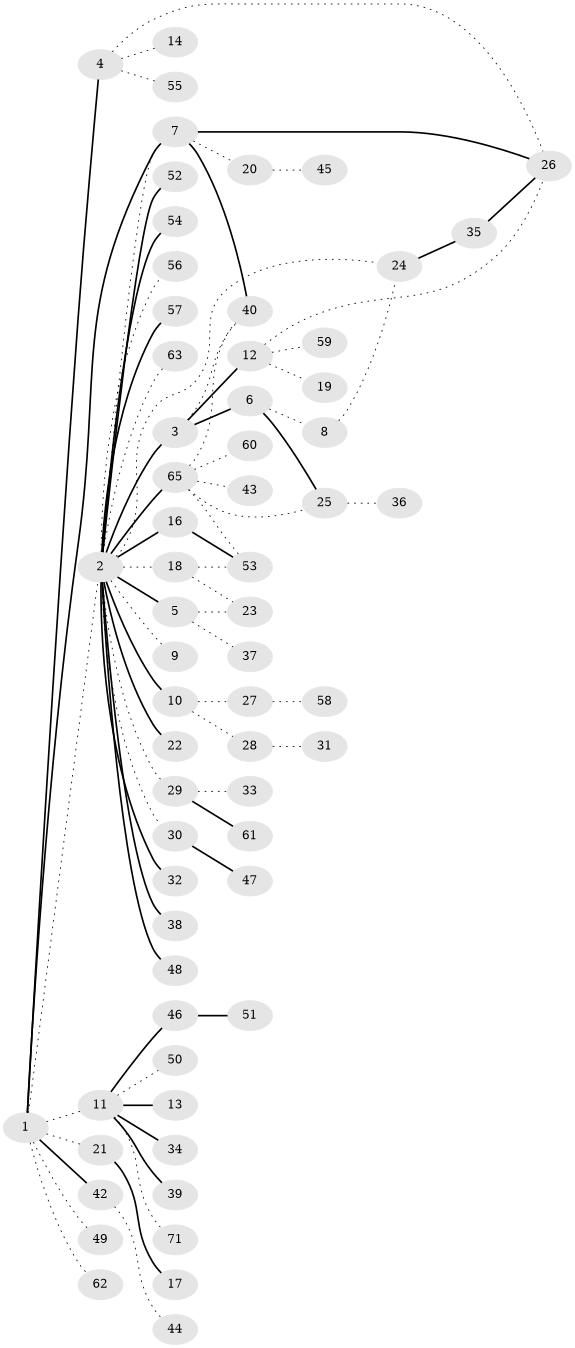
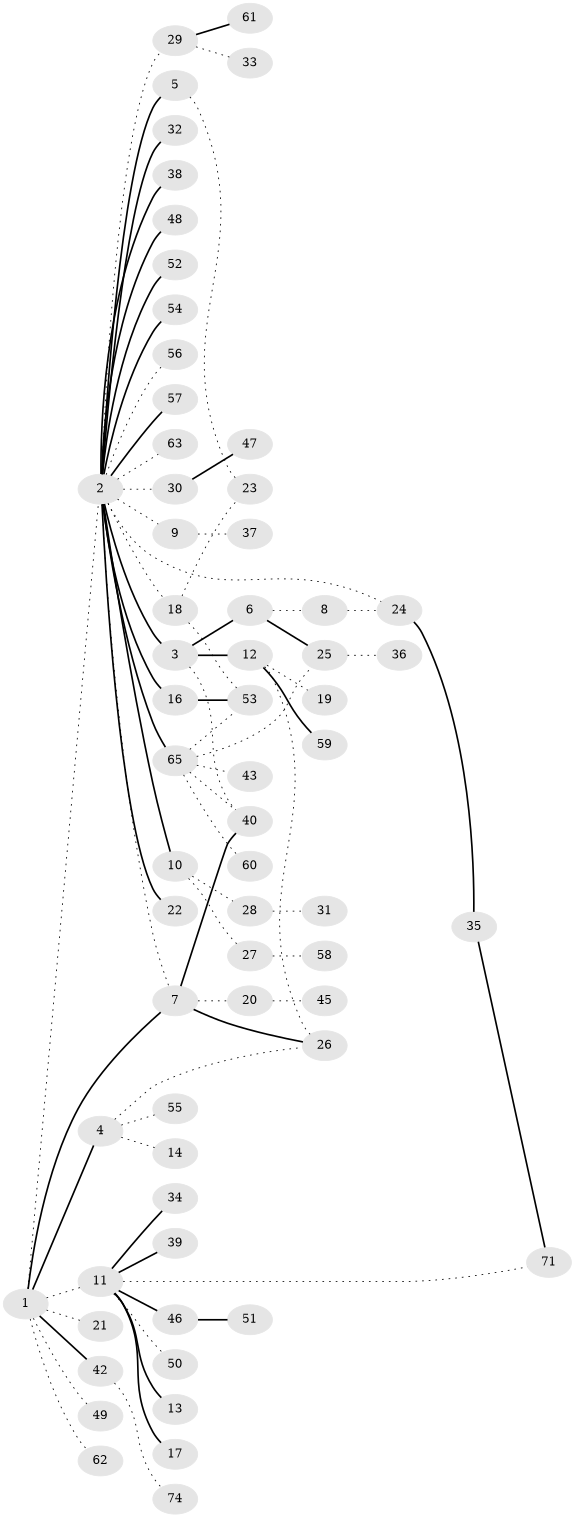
edge "26" -- "35": now "71" -- "35"
edge "59" -- "12": style dotted -> bold
edge "5" -- "37": now "9" -- "37"
edge "21" -- "17": now "11" -- "17"
node "44": label "44" -> "74"
